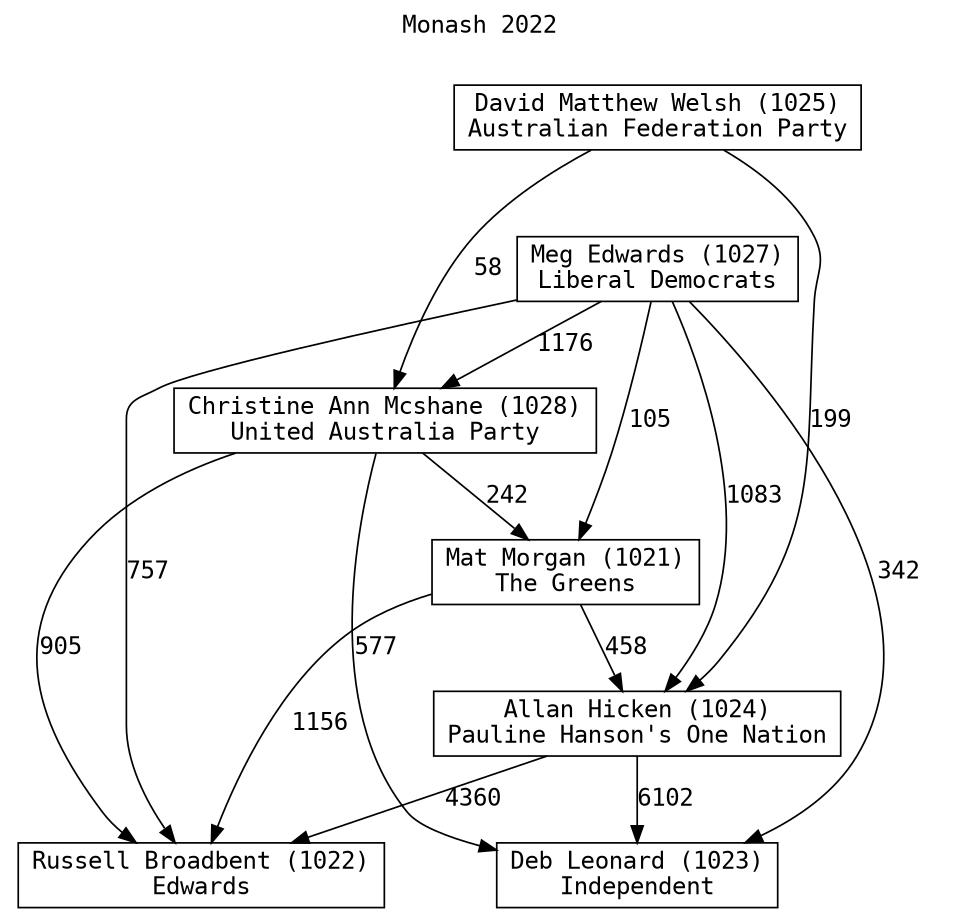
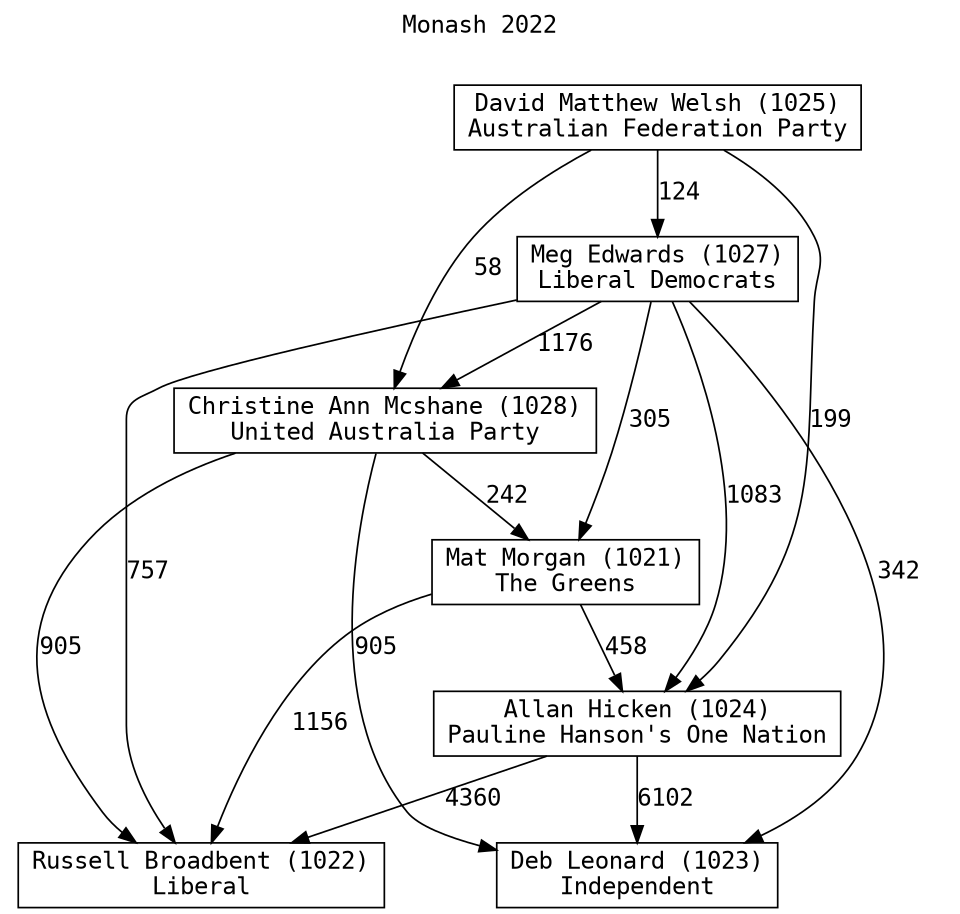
edge "David Matthew Welsh (1025) Australian Federation Party" -> "Meg Edwards (1027) Liberal Democrats": added, label "124"
edge "Meg Edwards (1027) Liberal Democrats" -> "Mat Morgan (1021) The Greens": label "105" -> "305"
edge "Christine Ann Mcshane (1028) United Australia Party" -> "Deb Leonard (1023) Independent": label "577" -> "905"
node "Russell Broadbent (1022) Edwards": label "Russell Broadbent (1022) Edwards" -> "Russell Broadbent (1022) Liberal"
